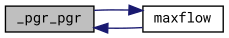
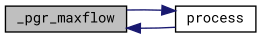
node "_pgr_pgr": label "_pgr_pgr" -> "_pgr_maxflow"
node "maxflow": label "maxflow" -> "process"
